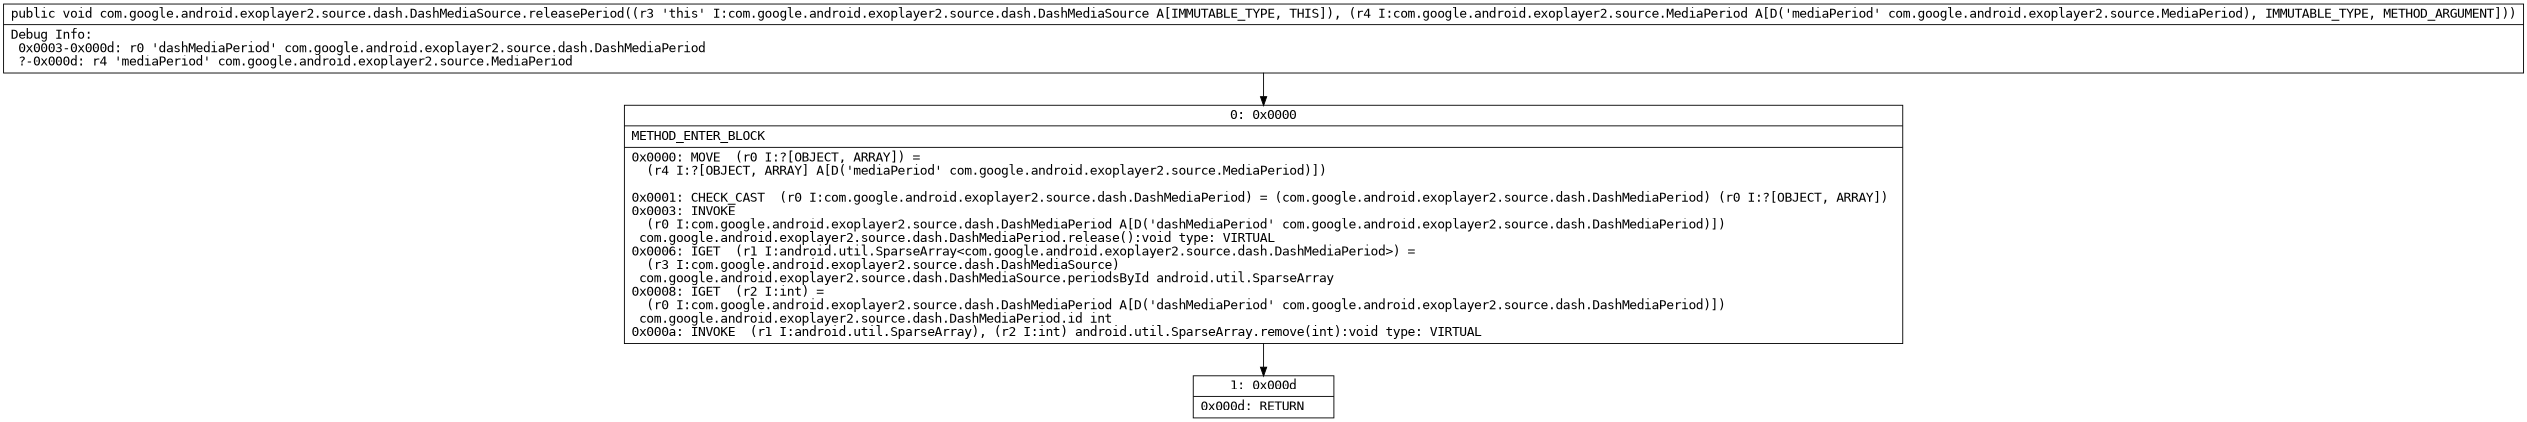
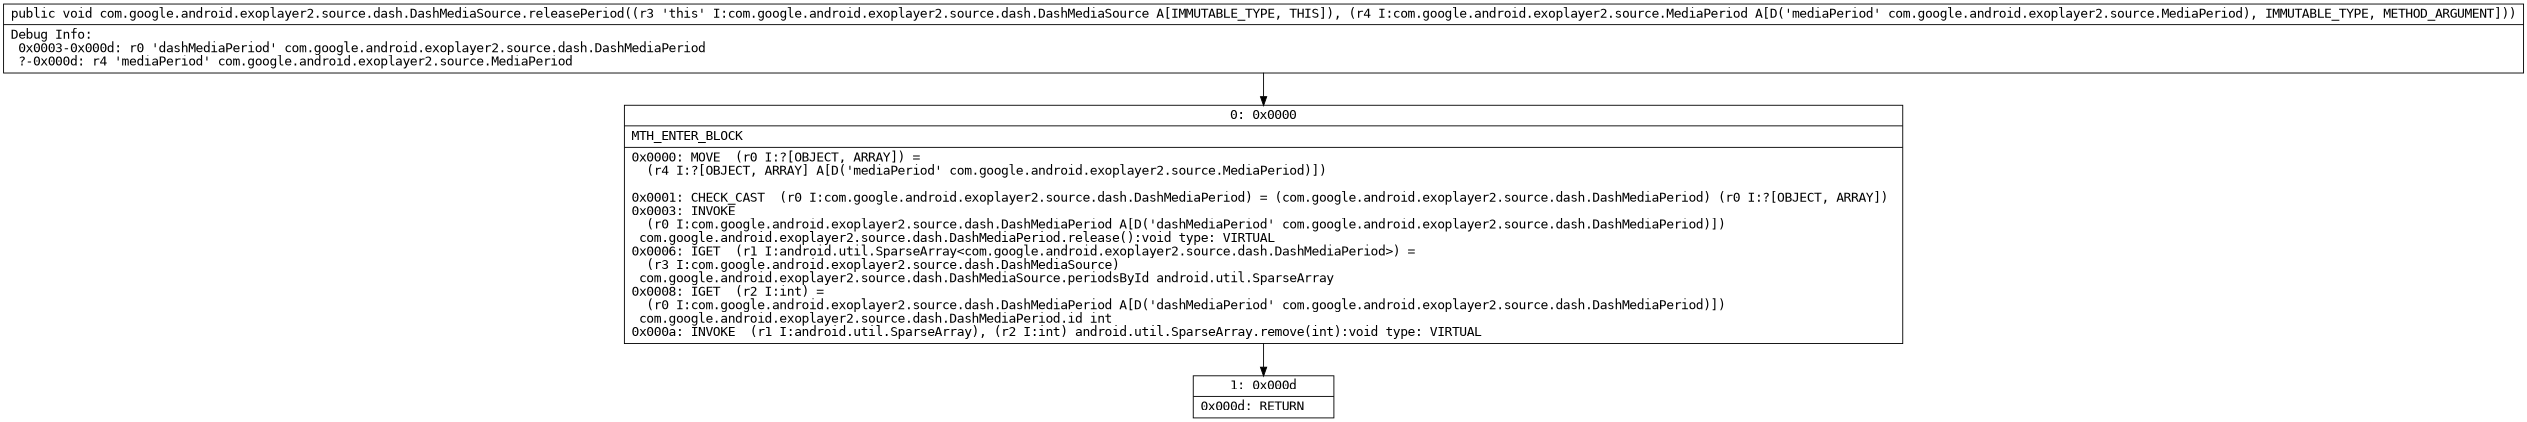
node "0: 0x0000": text "METHOD_ENTER_BLOCK" -> "MTH_ENTER_BLOCK"
